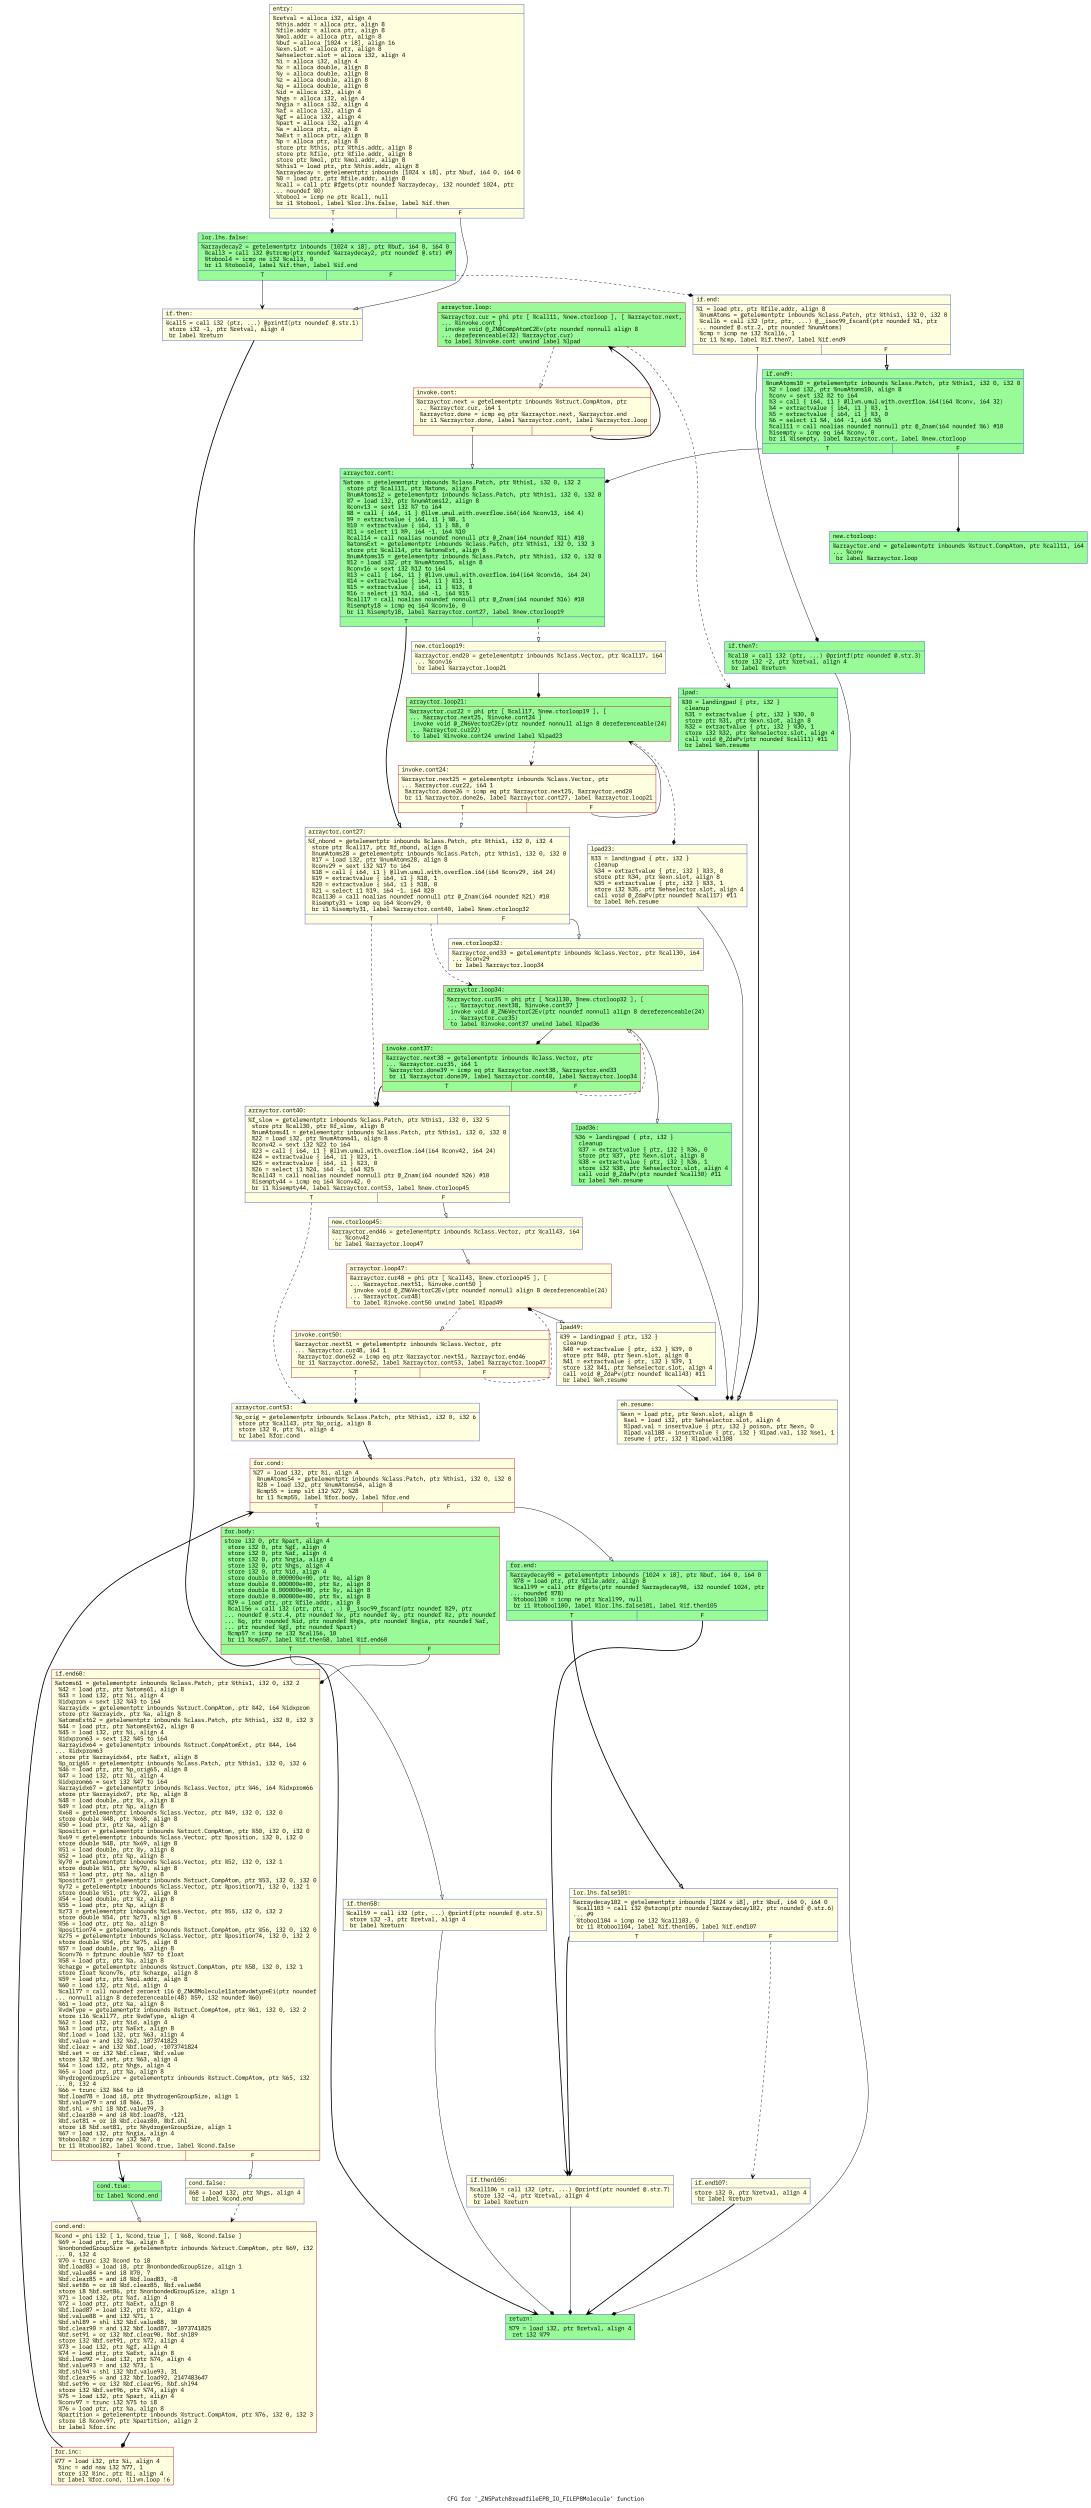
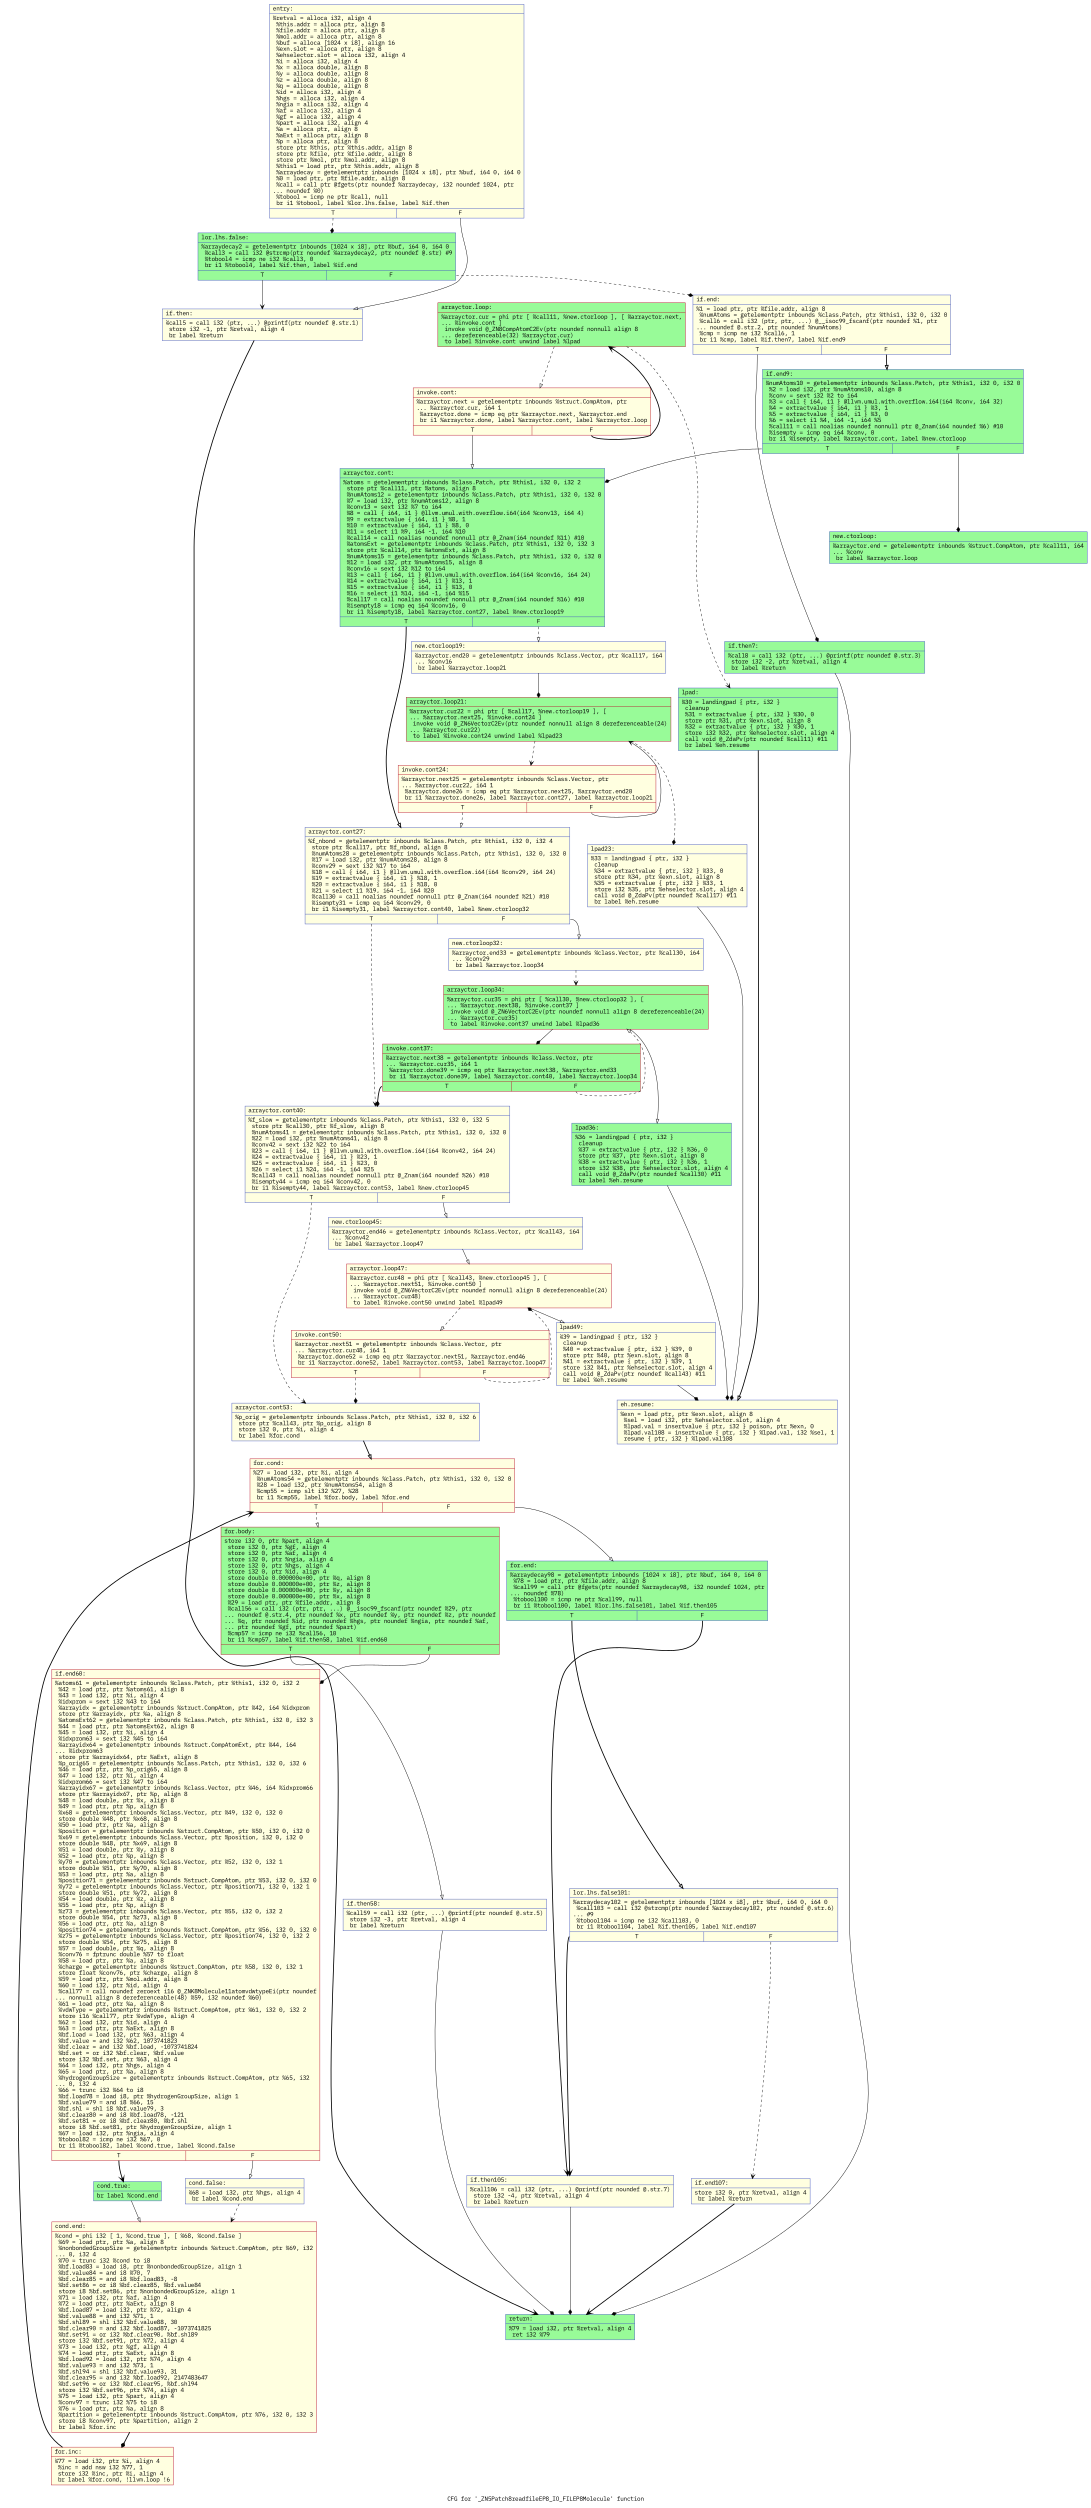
edge "arrayctor.cont27:" -> "arrayctor.loop34:": now "new.ctorloop32:" -> "arrayctor.loop34:"
